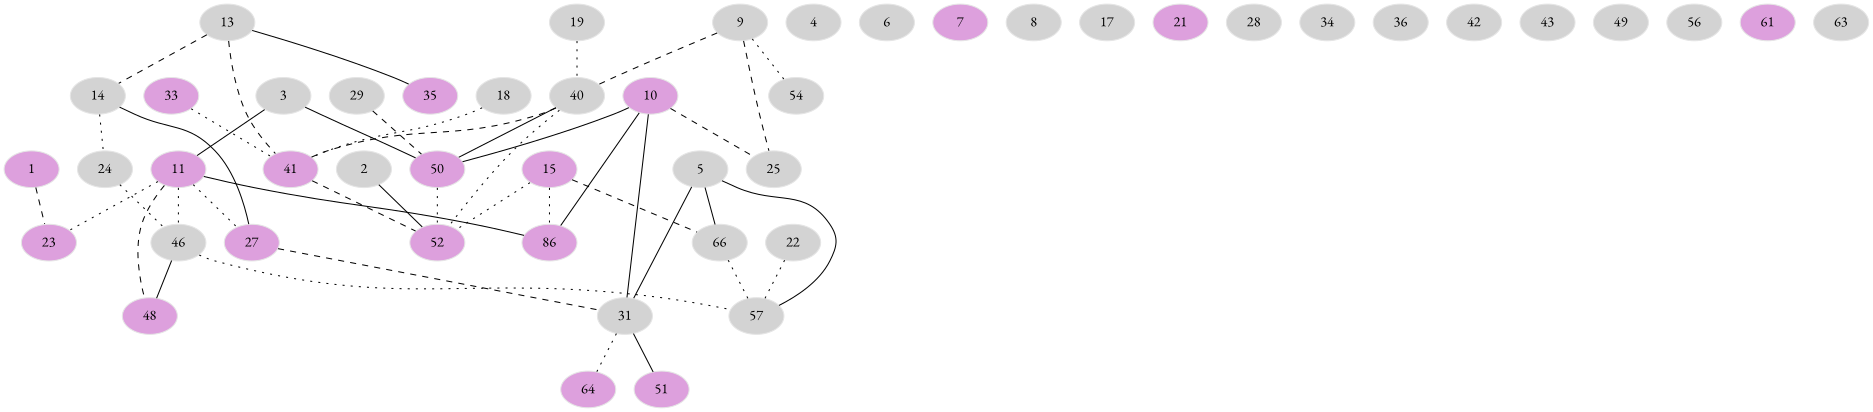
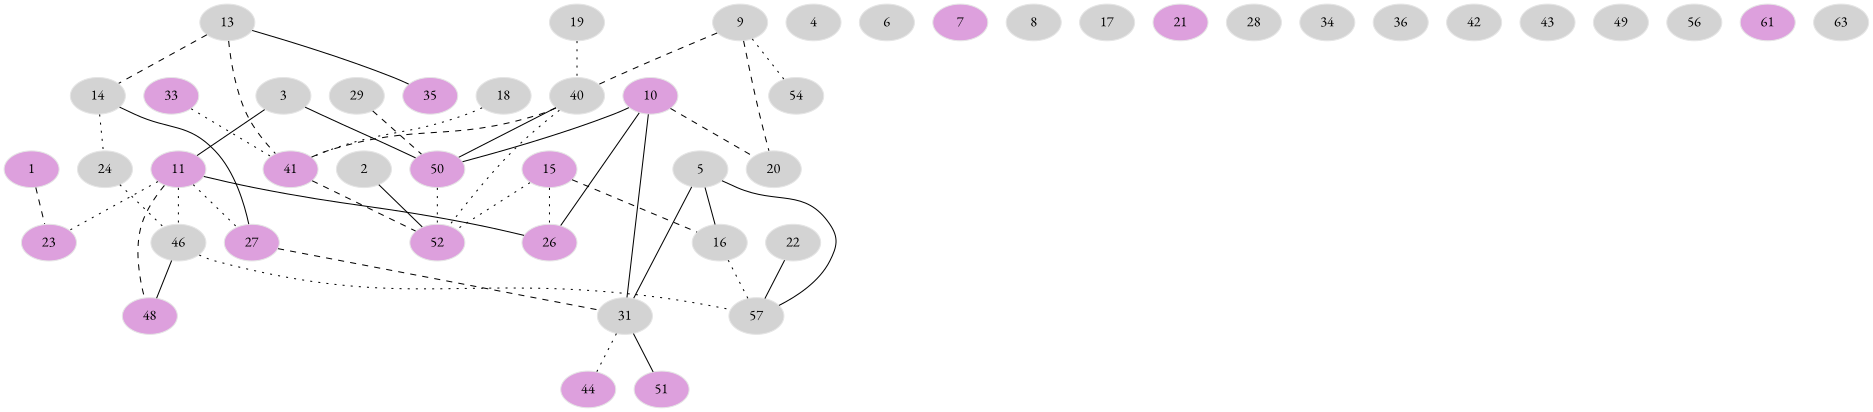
node "25": label "25" -> "20"
node "86": label "86" -> "26"
node "66": label "66" -> "16"
edge "22" -- "57": style dotted -> solid
node "64": label "64" -> "44"
